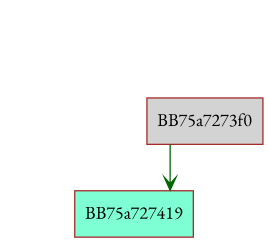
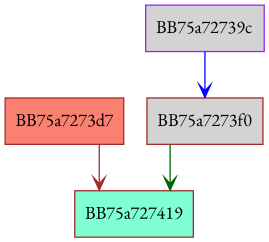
node "BB75a72739c": added
node "BB75a7273d7": added
